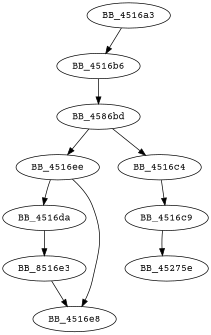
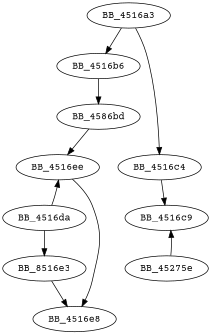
edge "BB_4586bd" -> "BB_4516c4": now "BB_4516a3" -> "BB_4516c4"
edge "BB_4516ee" -> "BB_4516da": reversed
edge "BB_4516c9" -> "BB_45275e": reversed
